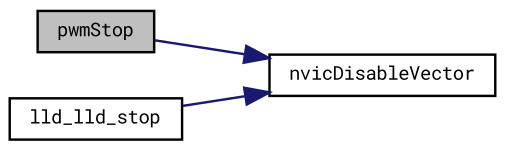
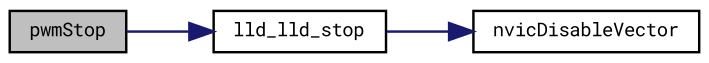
edge "pwmStop" -> "nvicDisableVector": now "pwmStop" -> "lld_lld_stop"
